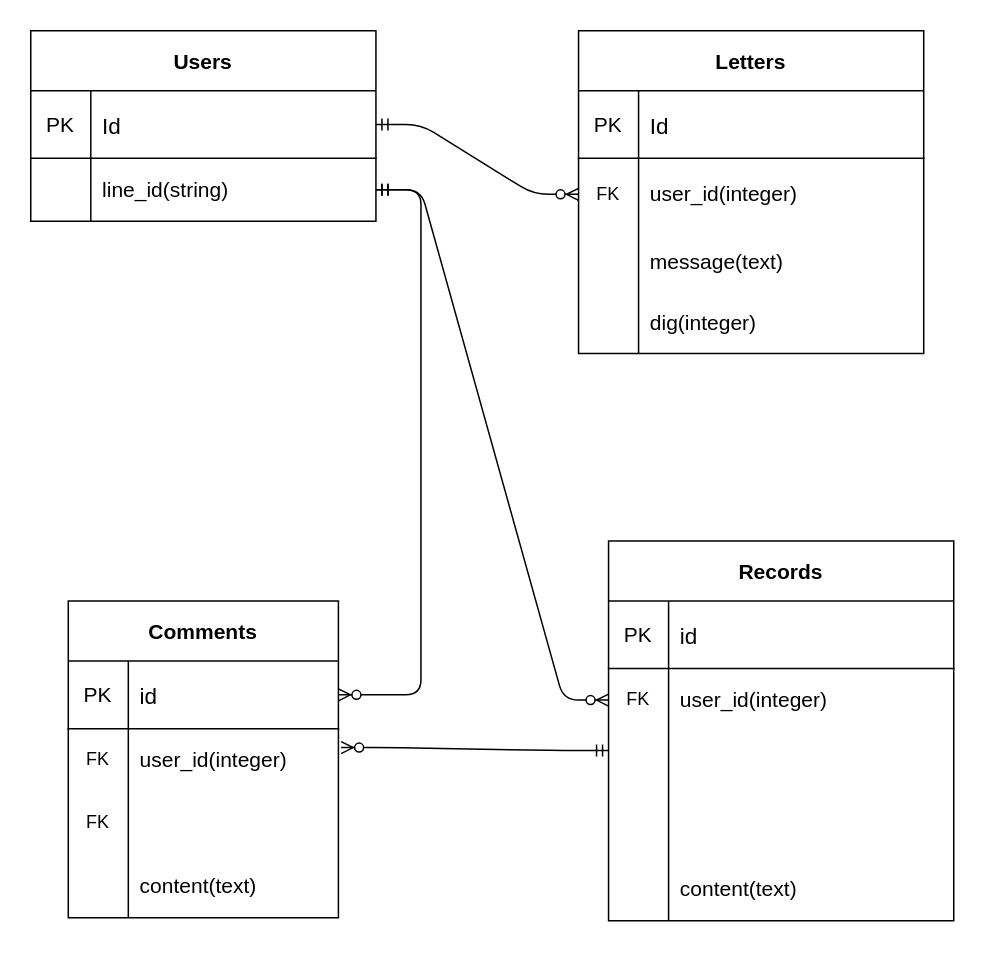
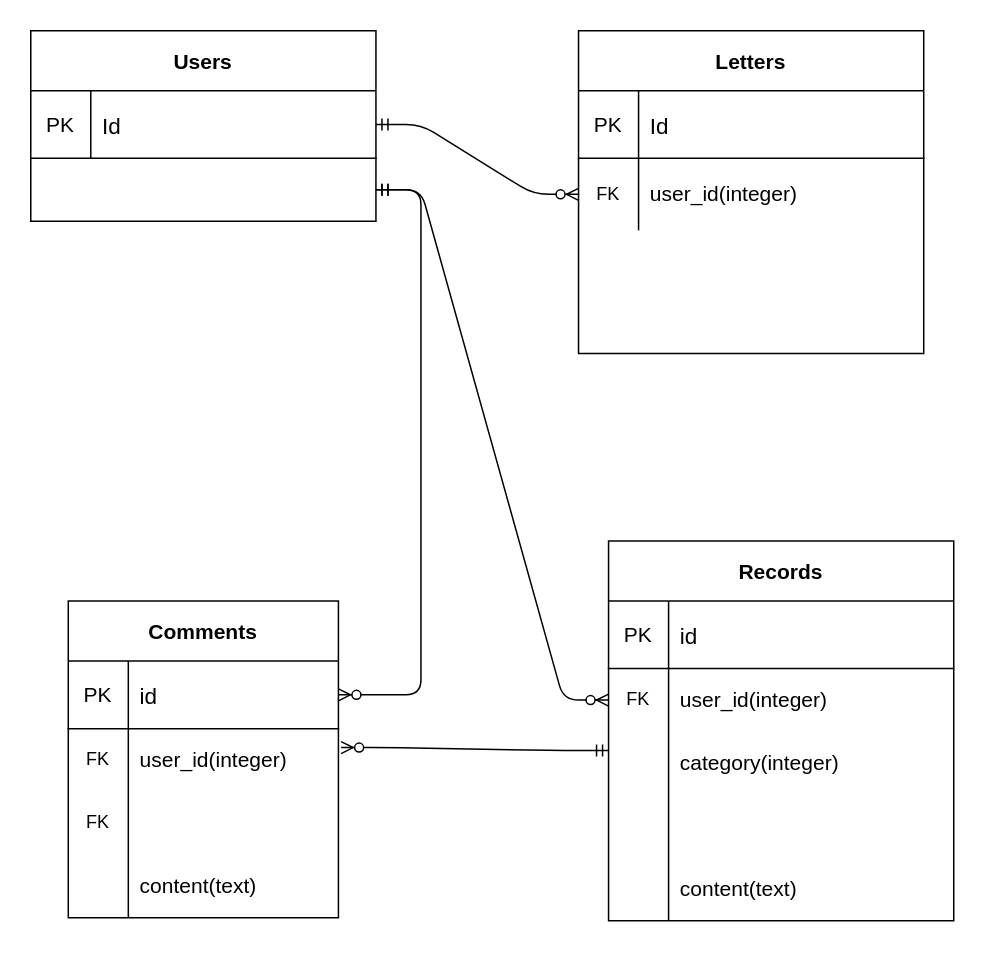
node "line_id(string)": removed
node "message(text)": removed
node "dig(integer)": removed
node "category(integer)": added
